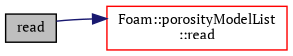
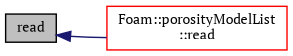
edge "read" -> "Foam::porosityModelList ::read": reversed
